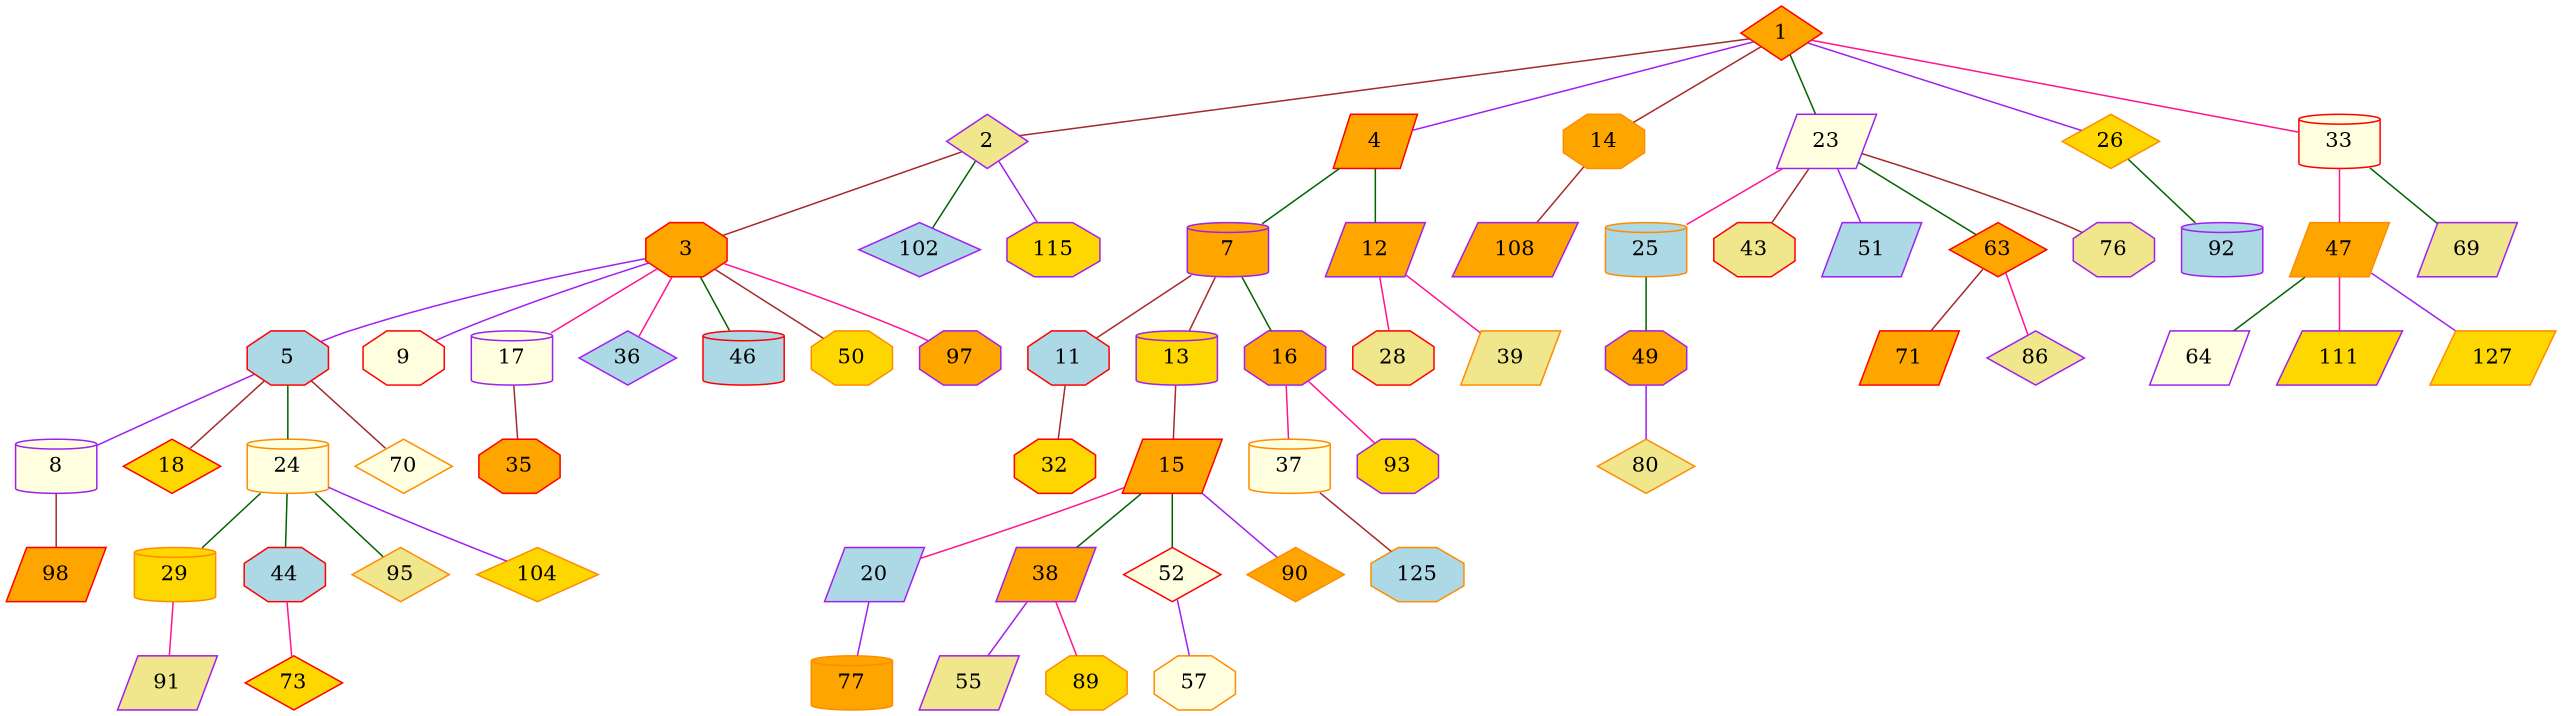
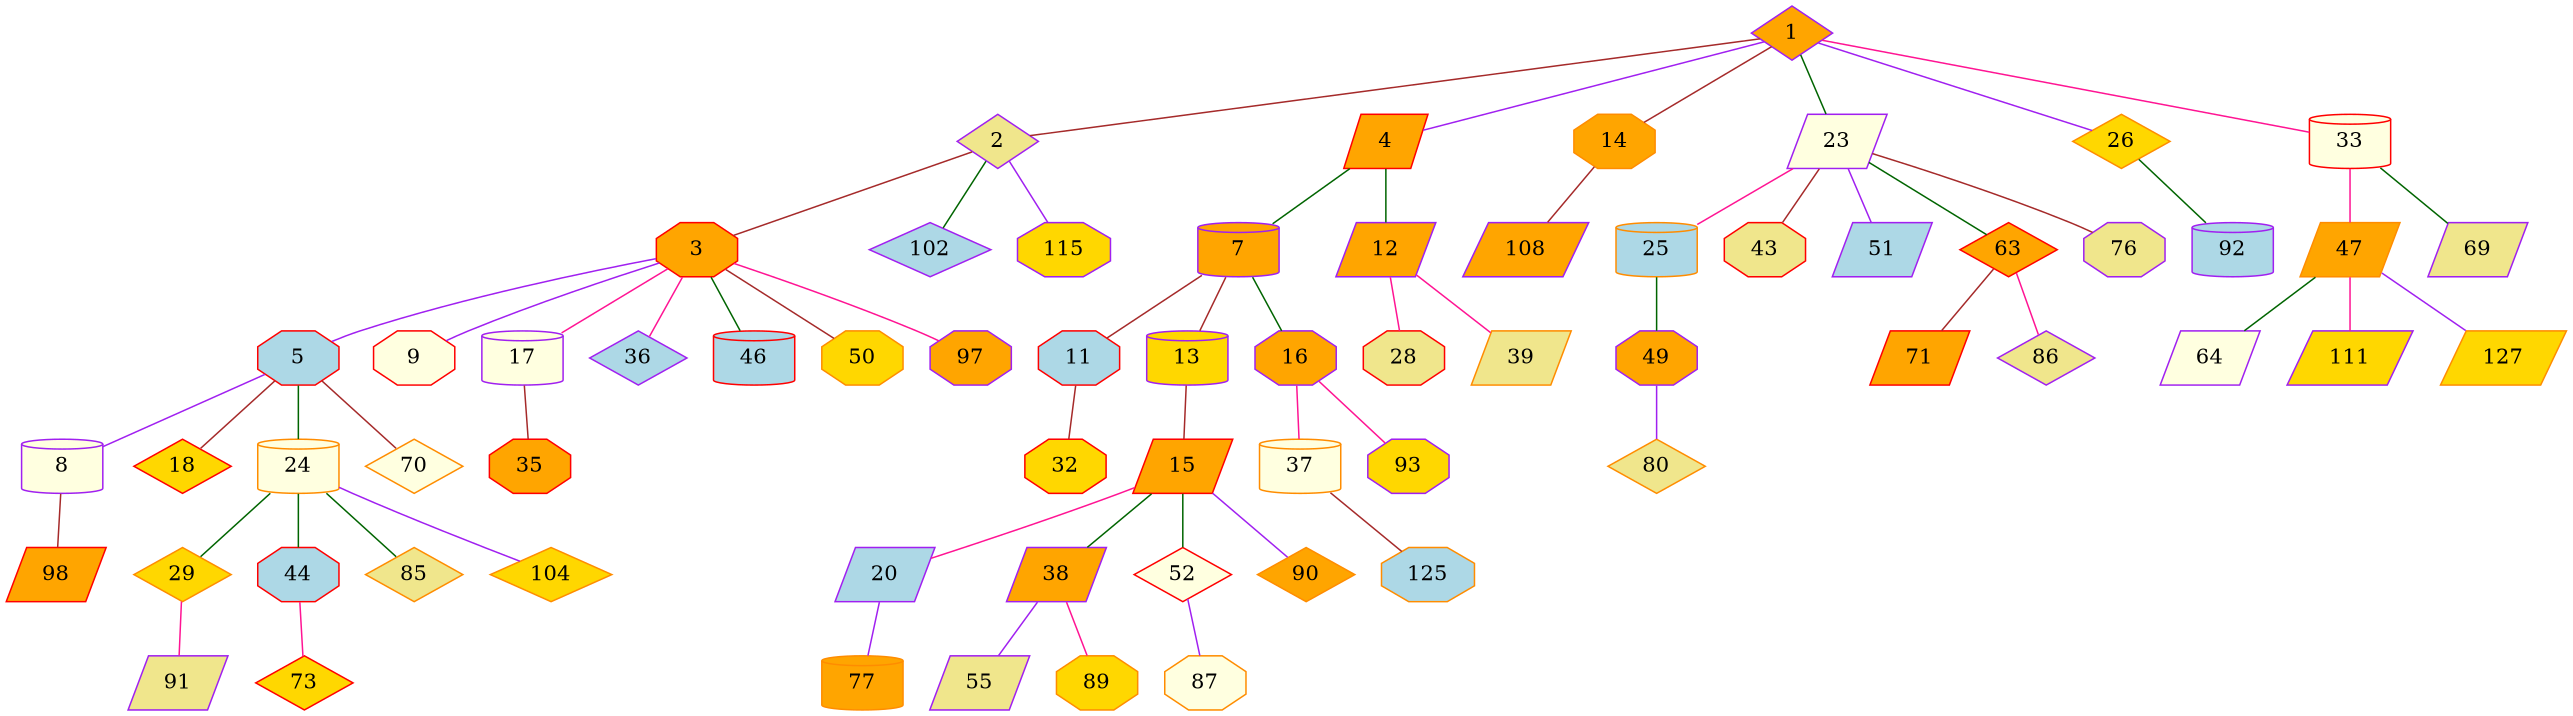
node "1": color red -> purple
node "29": shape cylinder -> diamond
node "95": label "95" -> "85"
node "57": label "57" -> "87"
